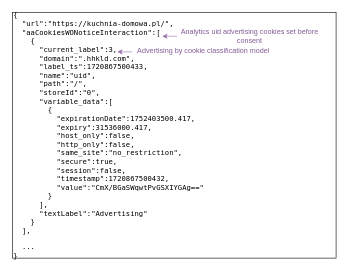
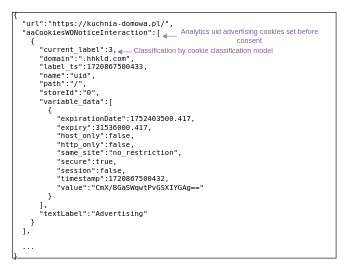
node "Advertising by cookie classification model": label "Advertising by cookie classification model" -> "Classification by cookie classification model"
